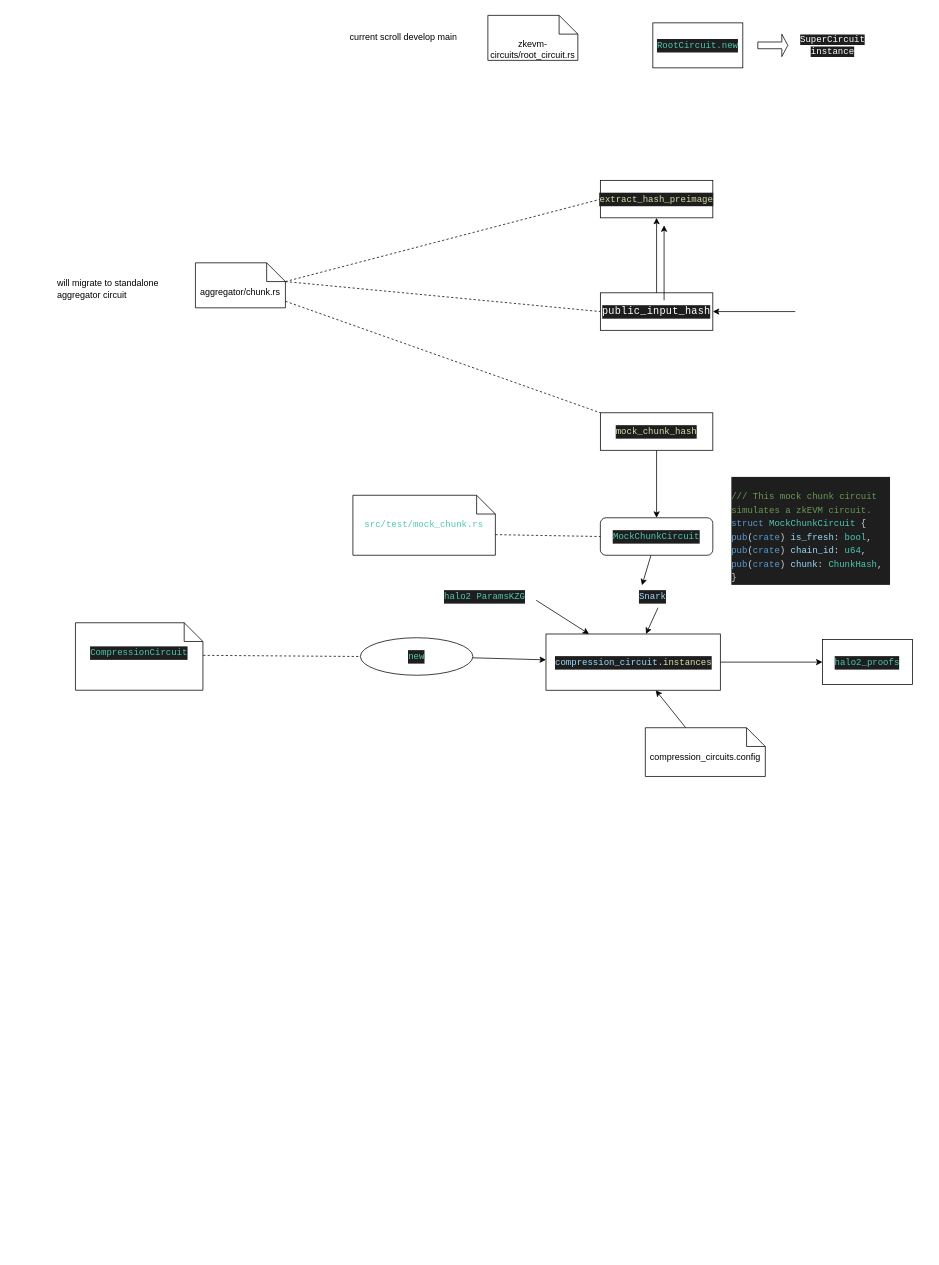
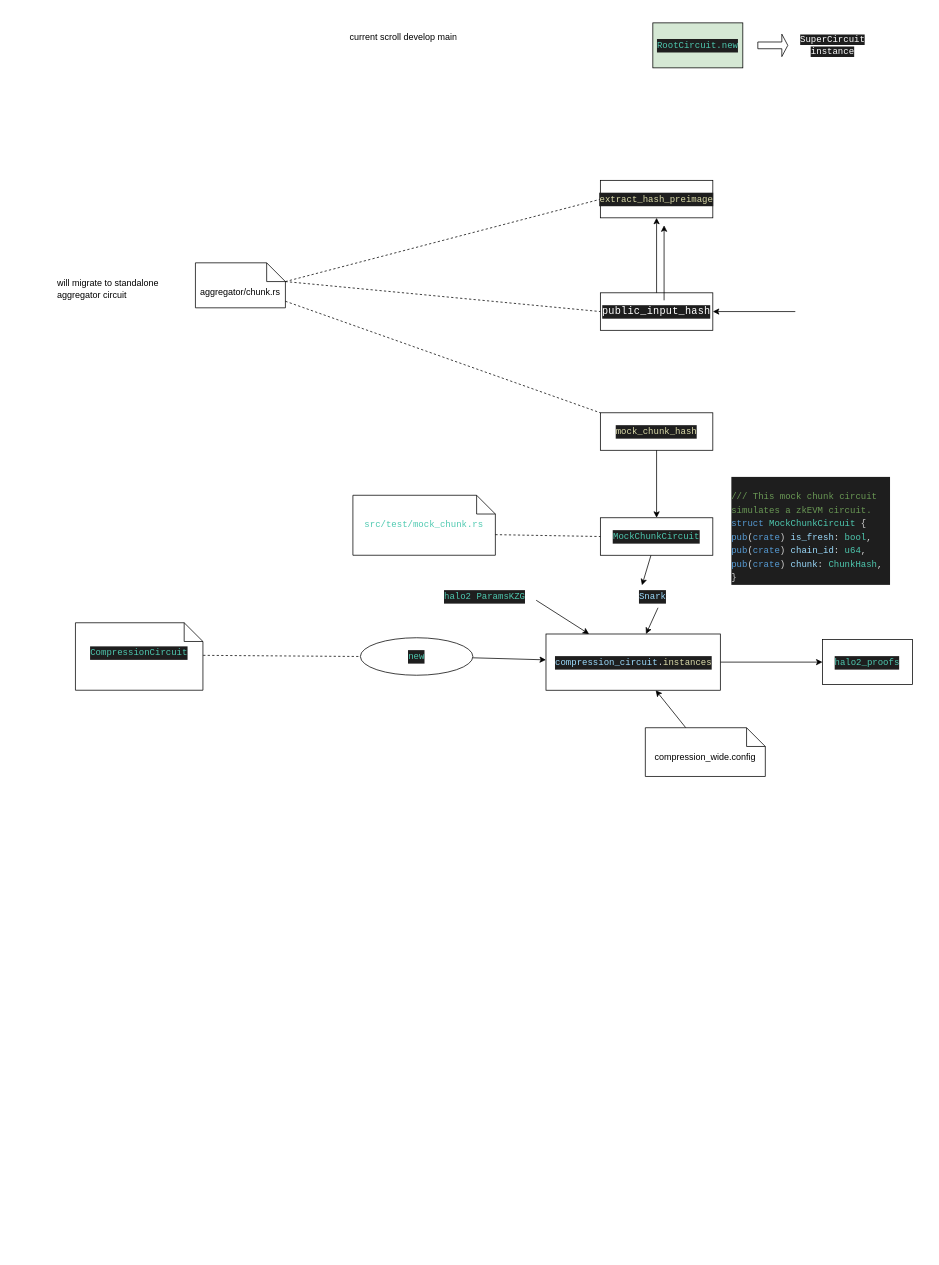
node "zkevm-circuits/root_circuit.rs": removed
node "RootCircuit.new": fillcolor #ffffff -> #d5e8d4
node "MockChunkCircuit": shape rounded rectangle -> rectangle
node "compression_circuits.config": label "compression_circuits.config" -> "compression_wide.config"
